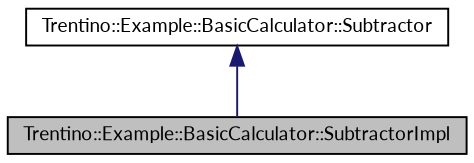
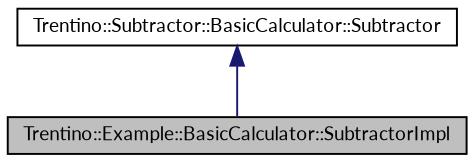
node "Trentino::Example::BasicCalculator::Subtractor": label "Trentino::Example::BasicCalculator::Subtractor" -> "Trentino::Subtractor::BasicCalculator::Subtractor"
